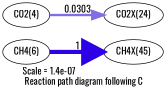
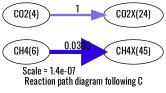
edge "CO2(4)" -> "CO2X(24)": label " 0.0303" -> " 1"
edge "CH4(6)" -> "CH4X(45)": label " 1" -> " 0.0303"
